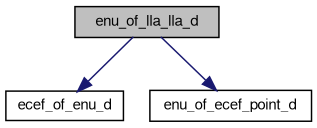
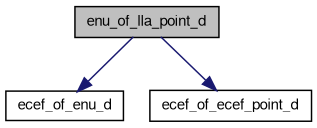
node "enu_of_lla_lla_d": label "enu_of_lla_lla_d" -> "enu_of_lla_point_d"
node "enu_of_ecef_point_d": label "enu_of_ecef_point_d" -> "ecef_of_ecef_point_d"
